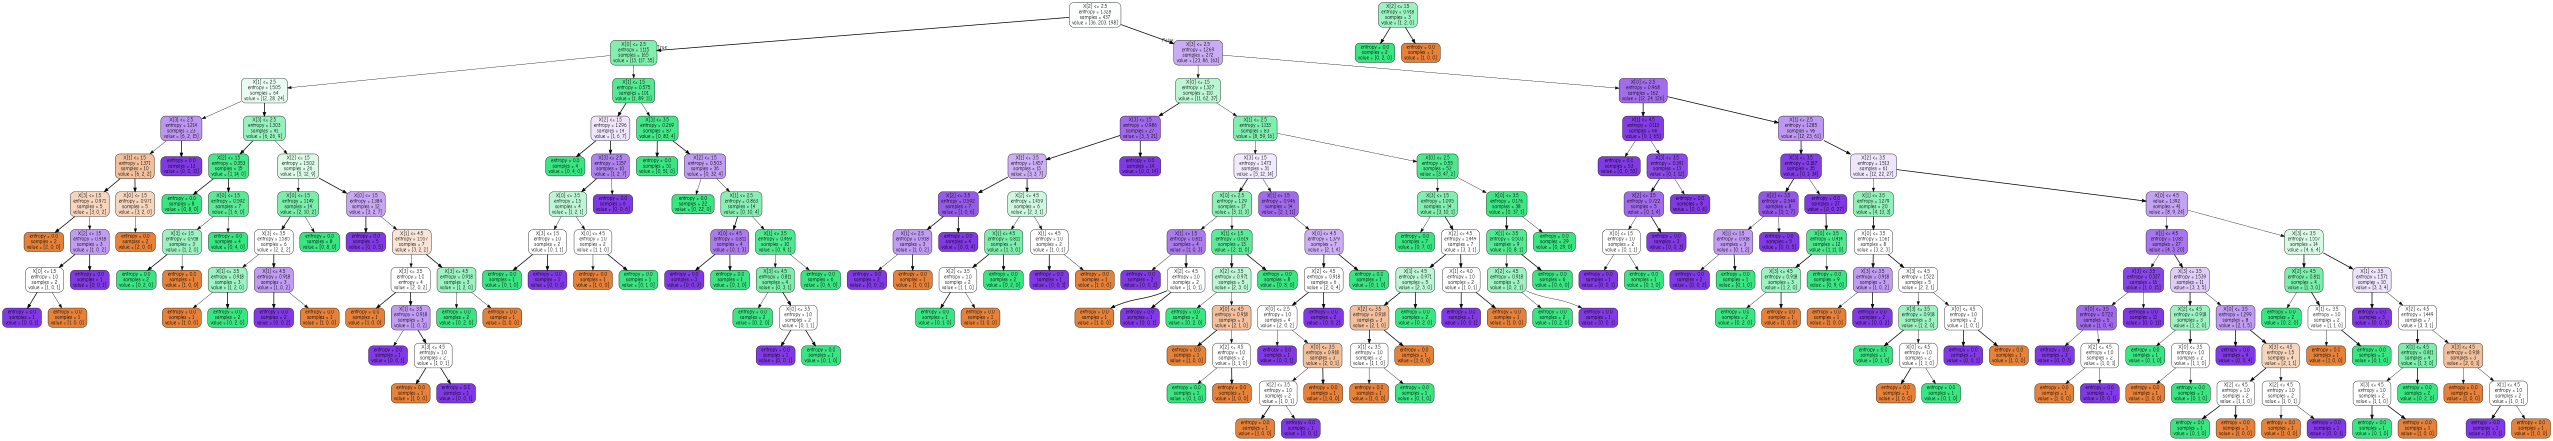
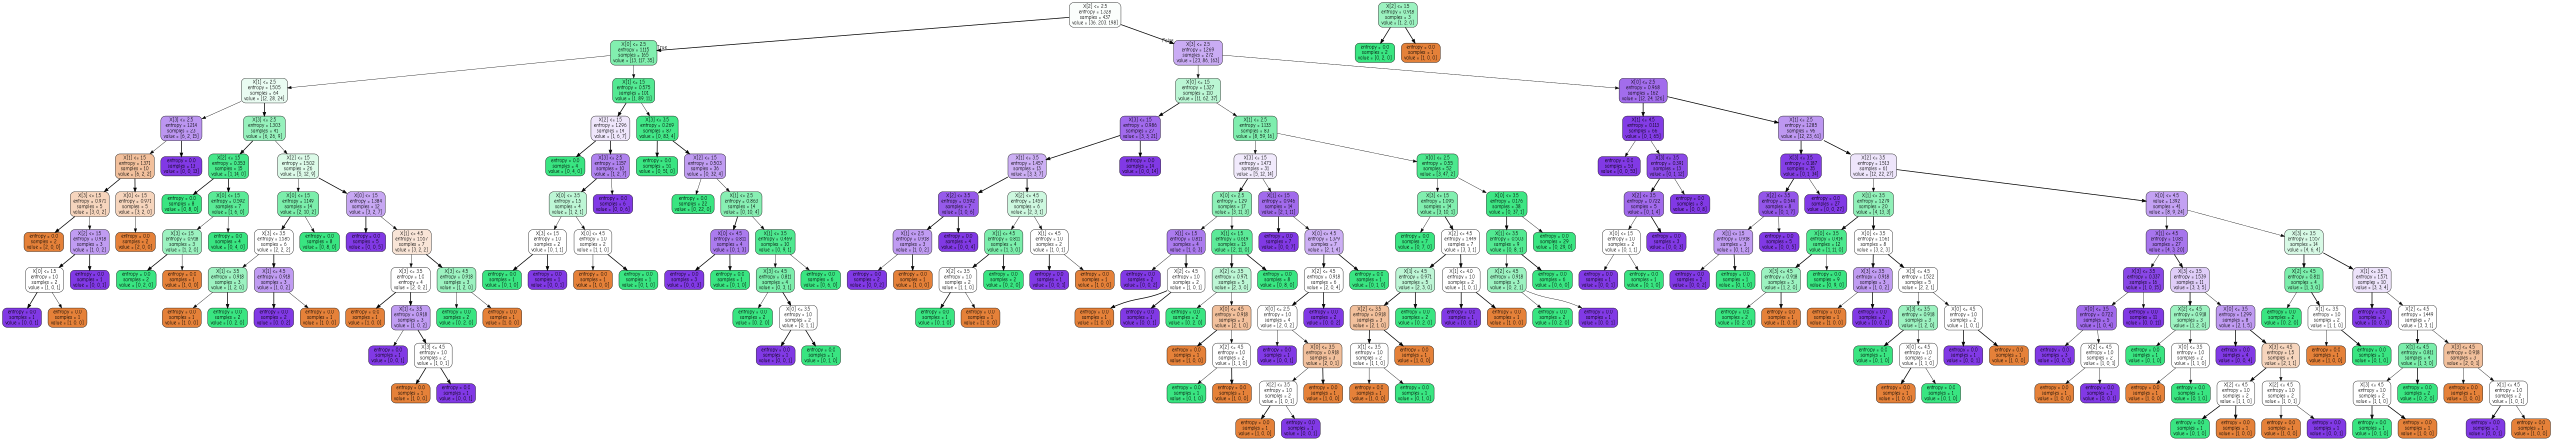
edge "entropy = 0.0 samples = 27 value = [0, 0, 27]" -> "X[0] <= 3.5 entropy = 0.414 samples = 12 value = [1, 11, 0]": now "X[1] <= 3.5 entropy = 1.279 samples = 20 value = [4, 13, 3]" -> "X[0] <= 3.5 entropy = 0.414 samples = 12 value = [1, 11, 0]"
node "entropy = 0.0 samples = 7 value = [0, 0, 7]": added
edge "X[2] <= 4.5 entropy = 0.918 samples = 3 value = [1, 2, 0]" -> "X[0] <= 3.5 entropy = 1.0 samples = 2 value = [1, 1, 0]": style bold -> solid
